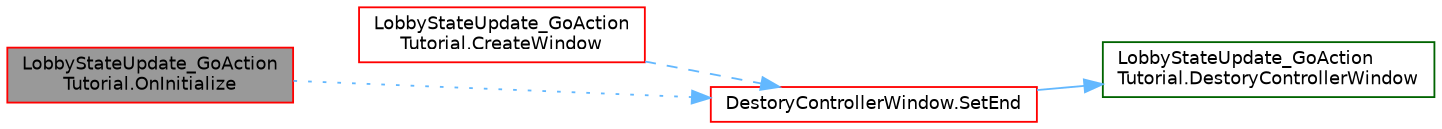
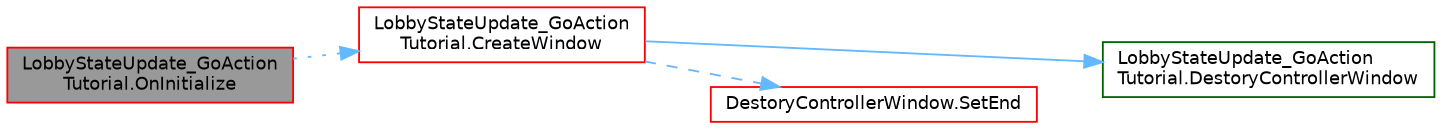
edge "DestoryControllerWindow.SetEnd" -> "LobbyStateUpdate_GoAction Tutorial.DestoryControllerWindow": now "LobbyStateUpdate_GoAction Tutorial.CreateWindow" -> "LobbyStateUpdate_GoAction Tutorial.DestoryControllerWindow"
edge "LobbyStateUpdate_GoAction Tutorial.OnInitialize" -> "DestoryControllerWindow.SetEnd": now "LobbyStateUpdate_GoAction Tutorial.OnInitialize" -> "LobbyStateUpdate_GoAction Tutorial.CreateWindow"
